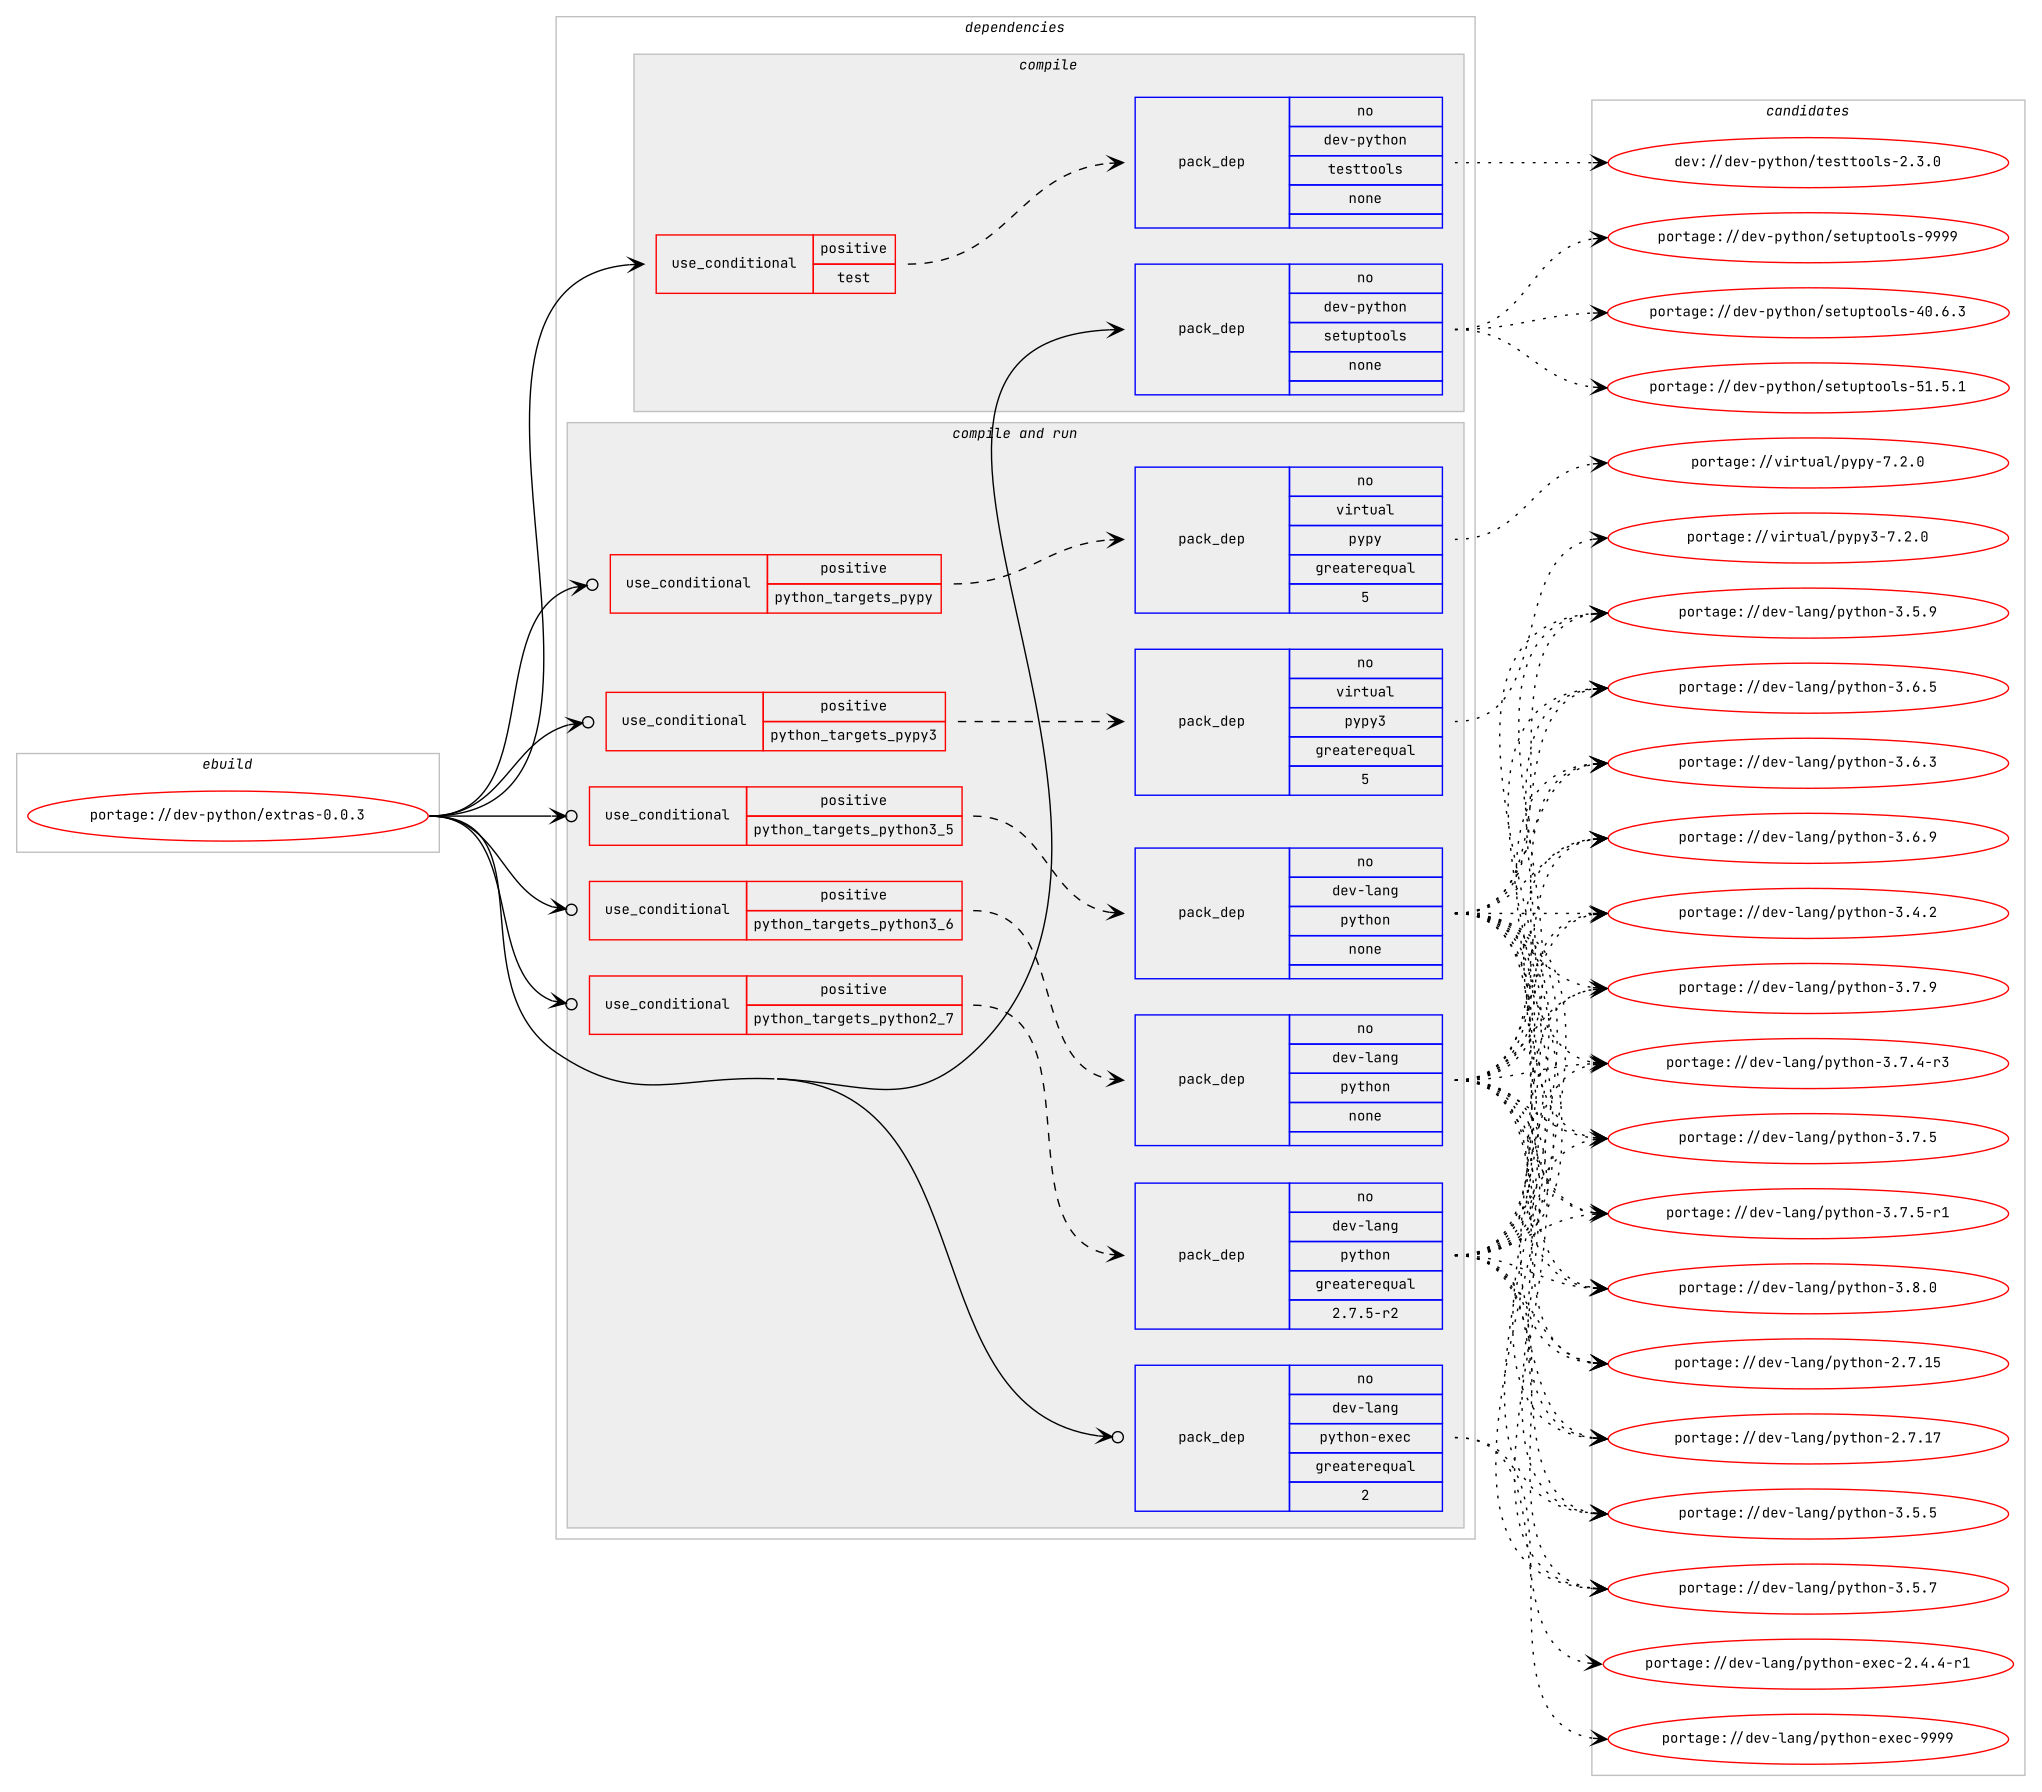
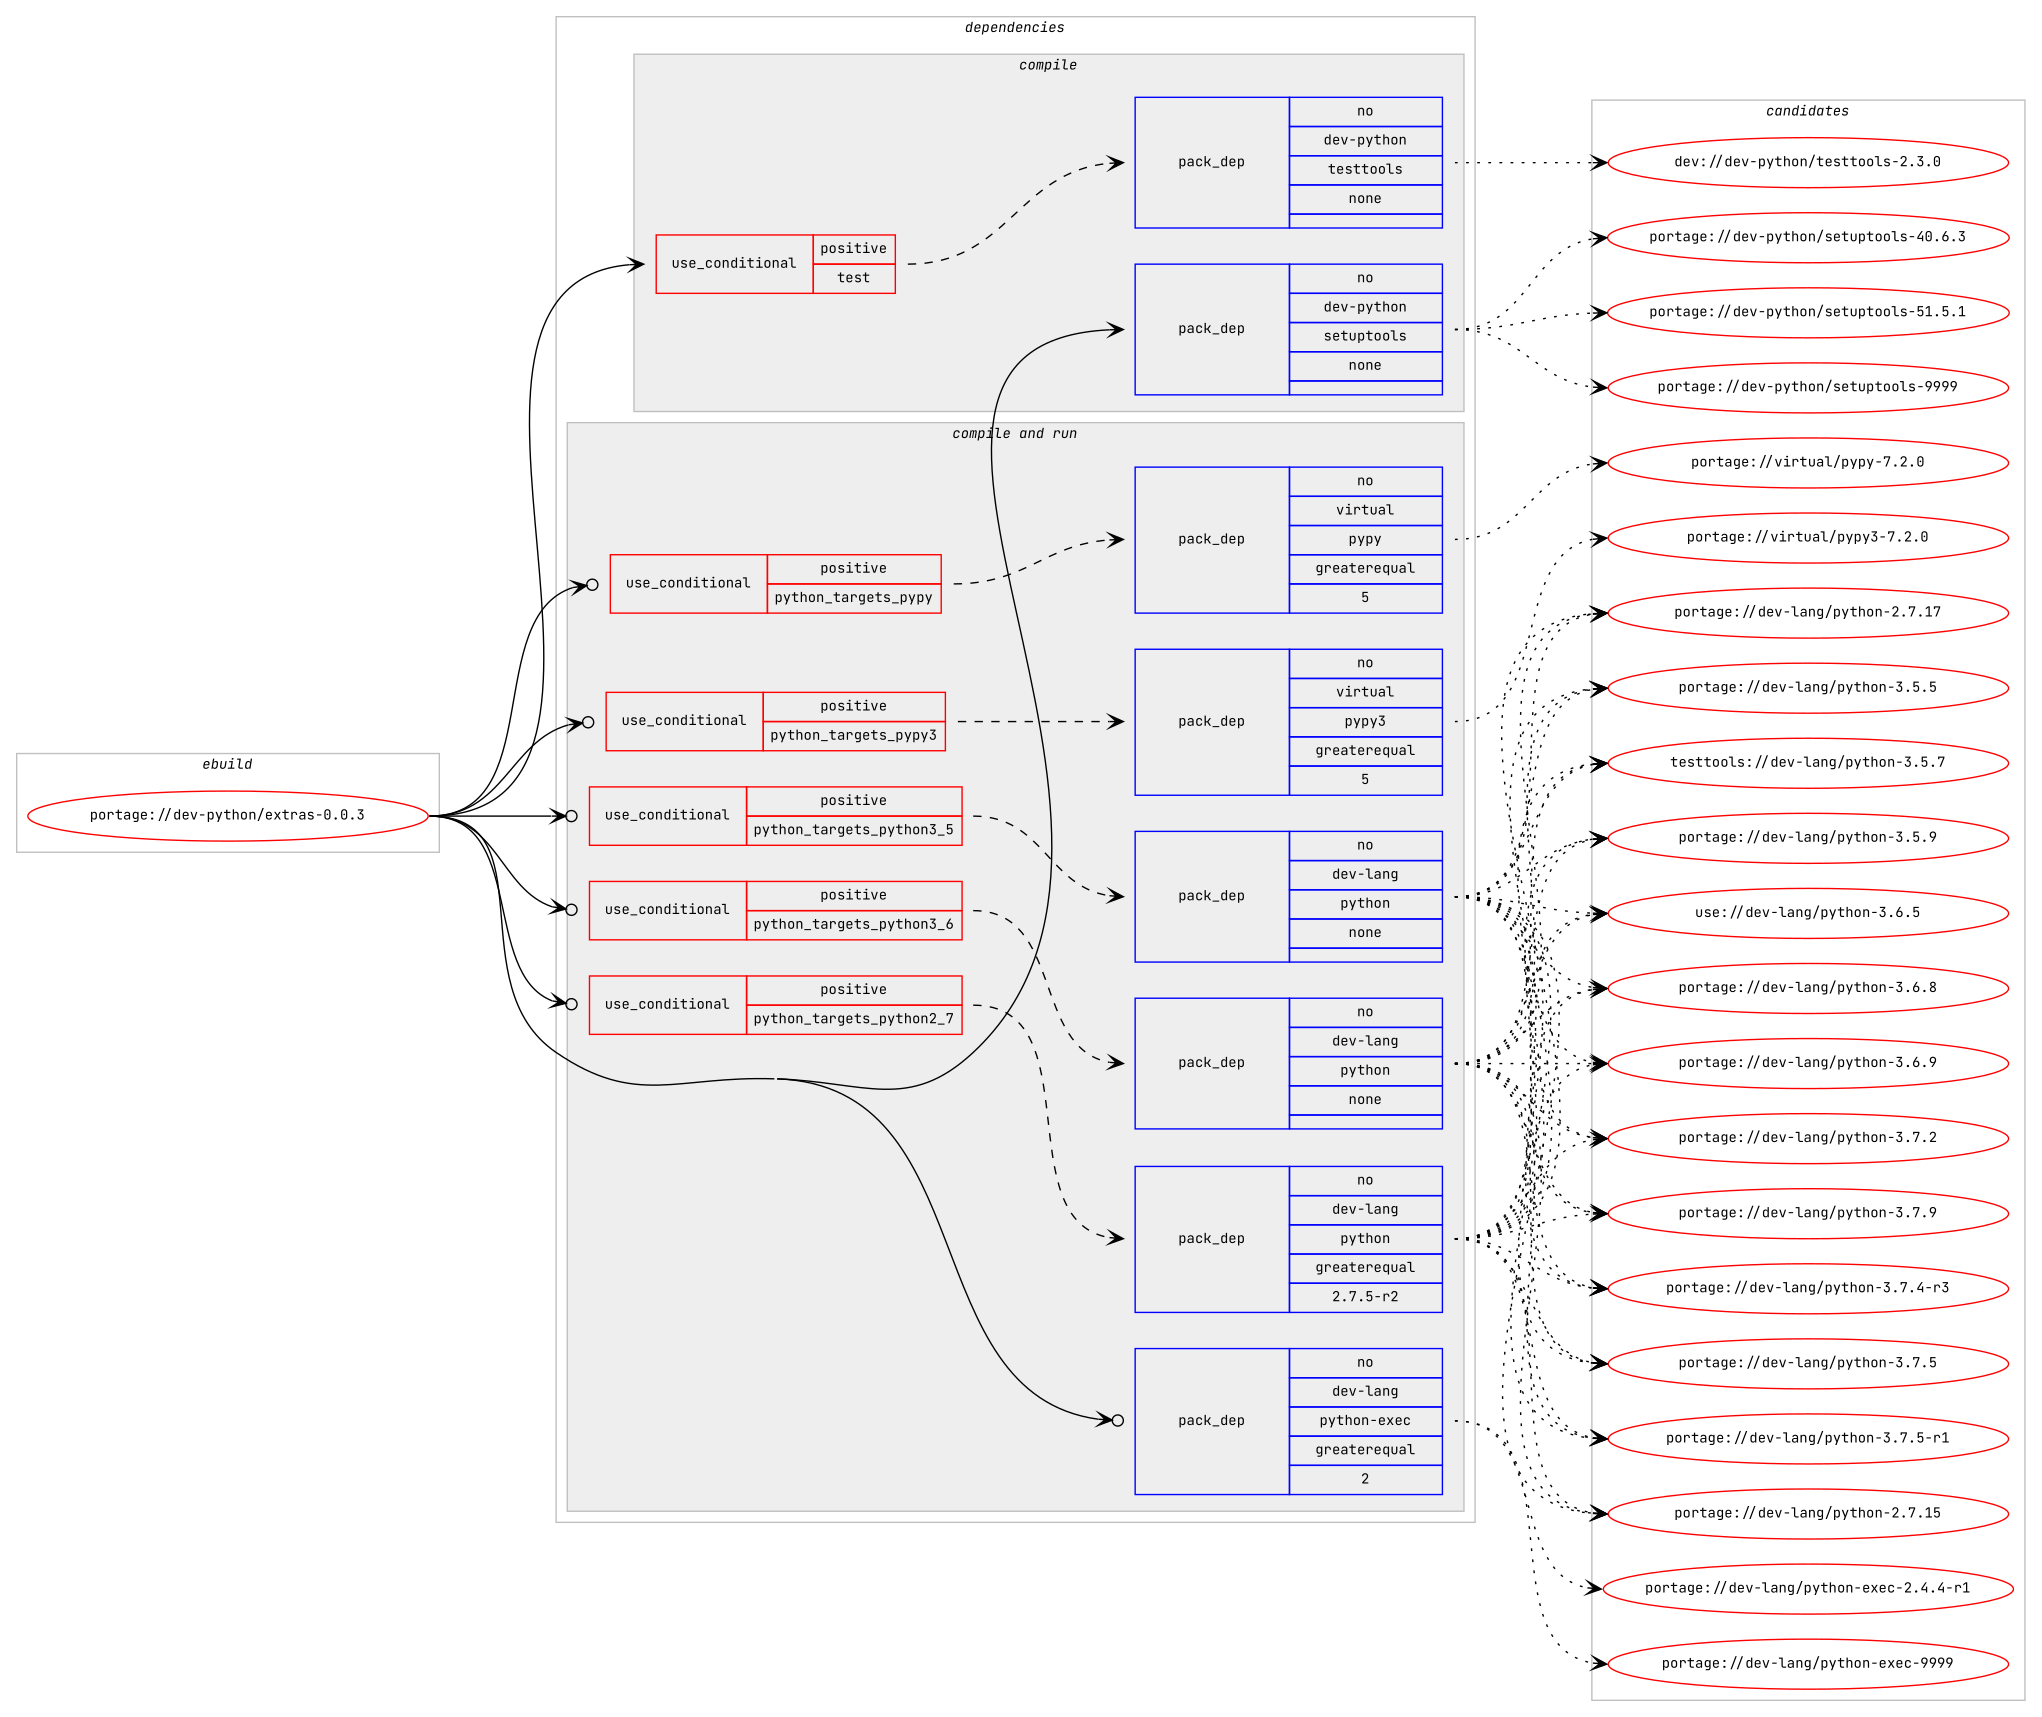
node "portage://dev-lang/python-3.6.5": label "portage://dev-lang/python-3.6.5" -> "use://dev-lang/python-3.6.5"
node "portage://dev-lang/python-3.6.3": label "portage://dev-lang/python-3.6.3" -> "portage://dev-lang/python-3.6.8"
node "portage://dev-lang/python-3.4.2": label "portage://dev-lang/python-3.4.2" -> "portage://dev-lang/python-3.7.2"
node "portage://dev-lang/python-3.8.0": removed
node "portage://dev-lang/python-3.5.7": label "portage://dev-lang/python-3.5.7" -> "testtools://dev-lang/python-3.5.7"
